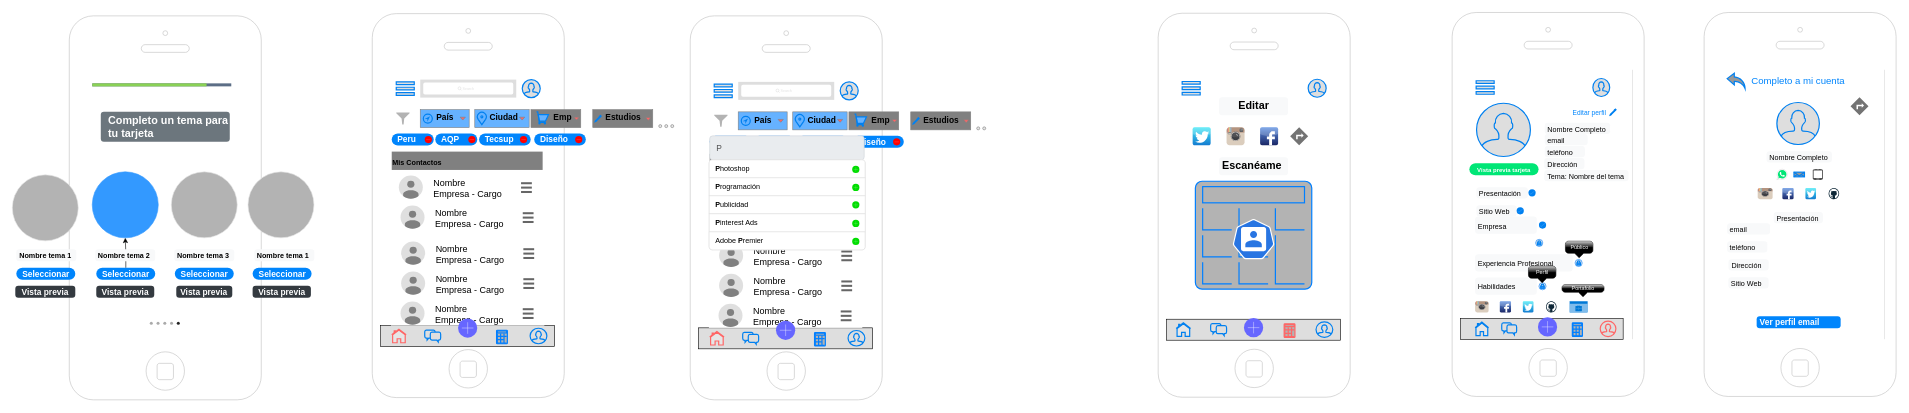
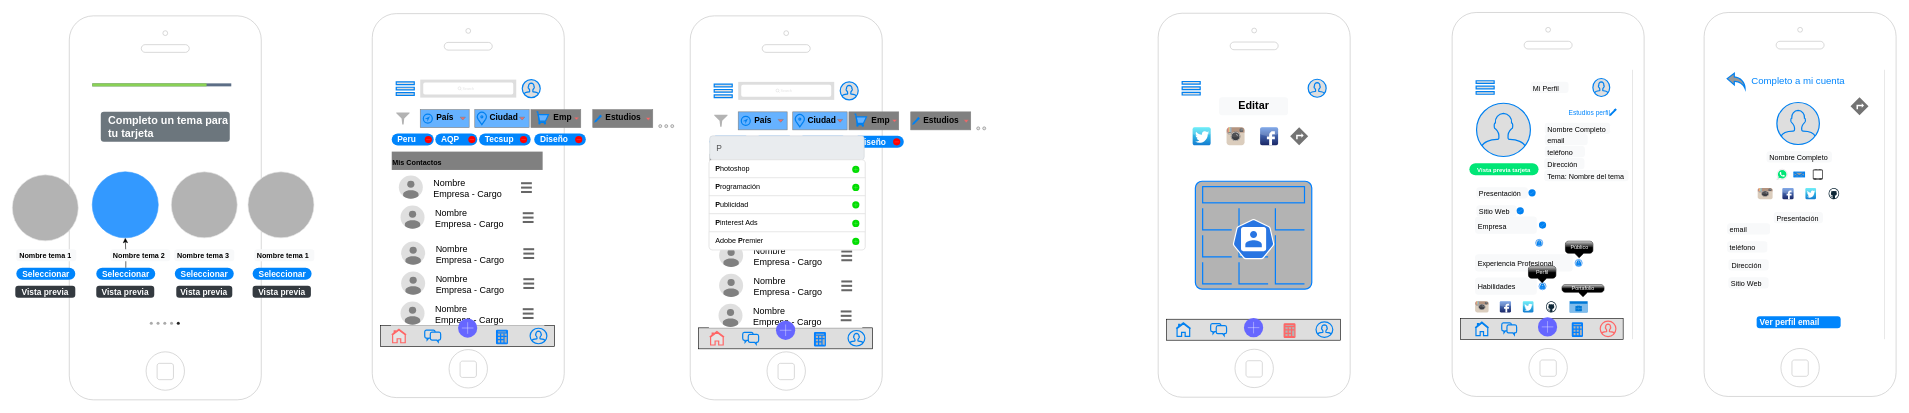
node "Mi Perfil": added
node "Editar perfil": label "Editar perfil" -> "Estudios perfil"
node "Escanéame": removed
node "Nombre tema 2": moved (125, 255) -> (140, 255)
